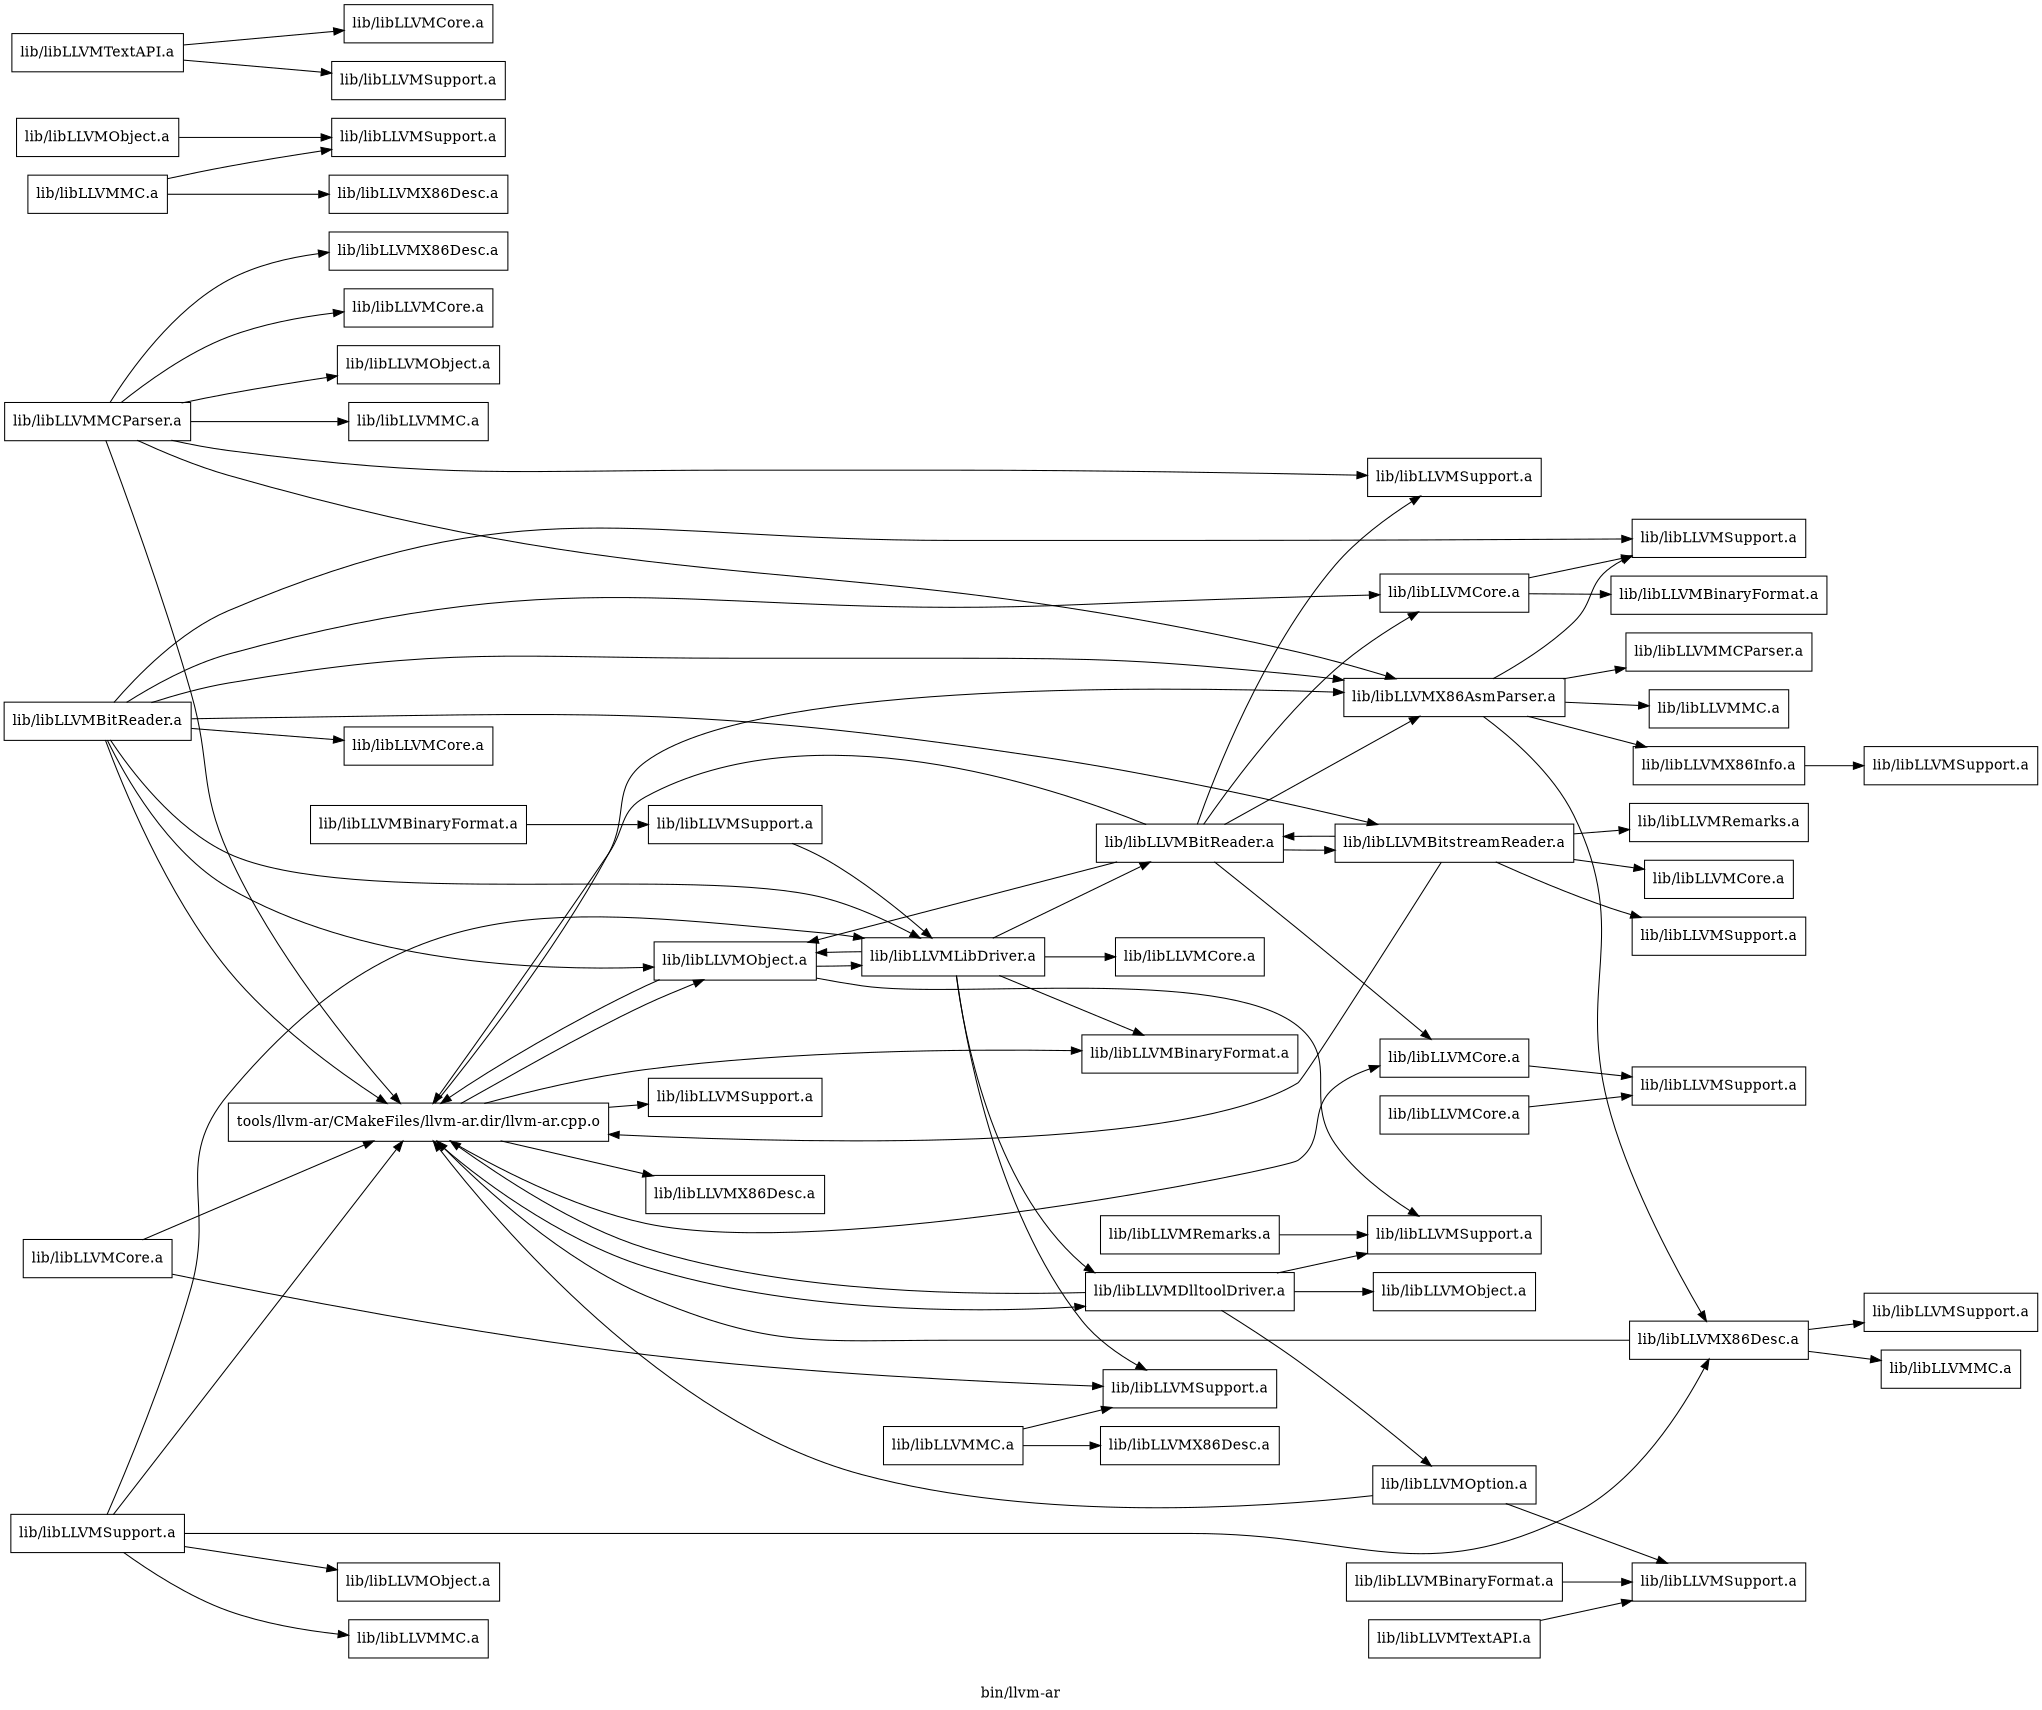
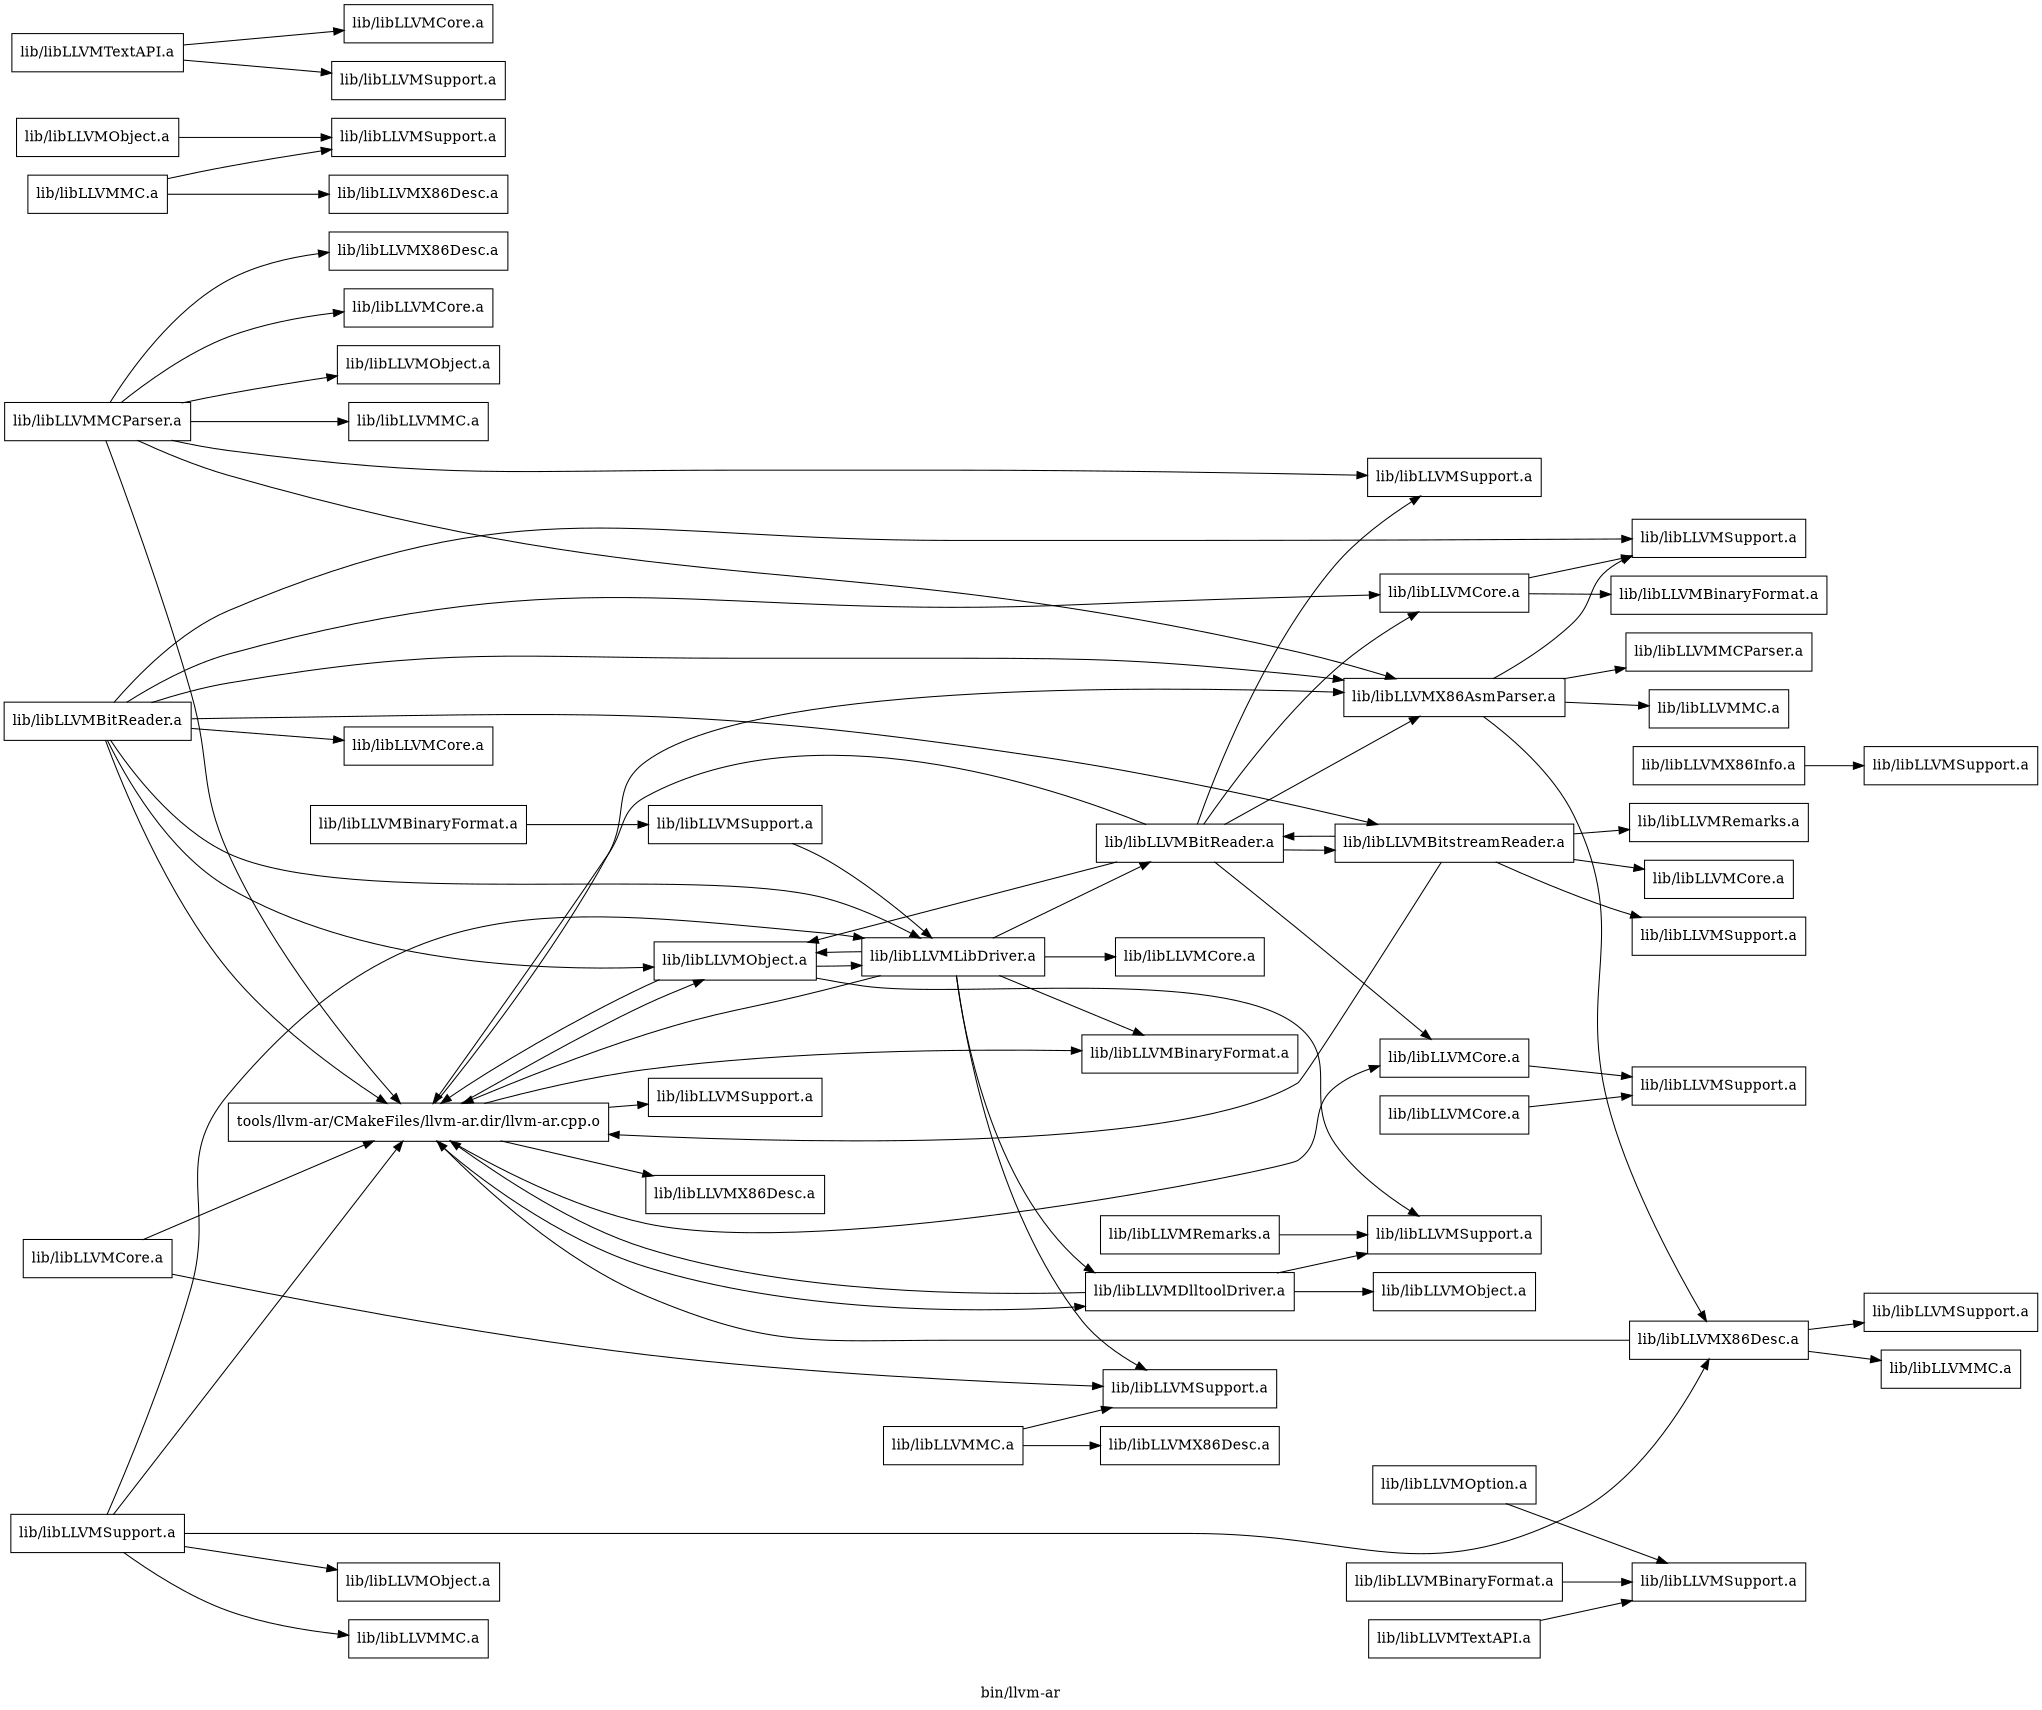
edge "lib/libLLVMX86AsmParser.a" -> "lib/libLLVMX86Info.a": removed
edge "lib/libLLVMDlltoolDriver.a" -> "lib/libLLVMOption.a": removed
edge "lib/libLLVMOption.a" -> "tools/llvm-ar/CMakeFiles/llvm-ar.dir/llvm-ar.cpp.o": now "lib/libLLVMLibDriver.a" -> "tools/llvm-ar/CMakeFiles/llvm-ar.dir/llvm-ar.cpp.o"
